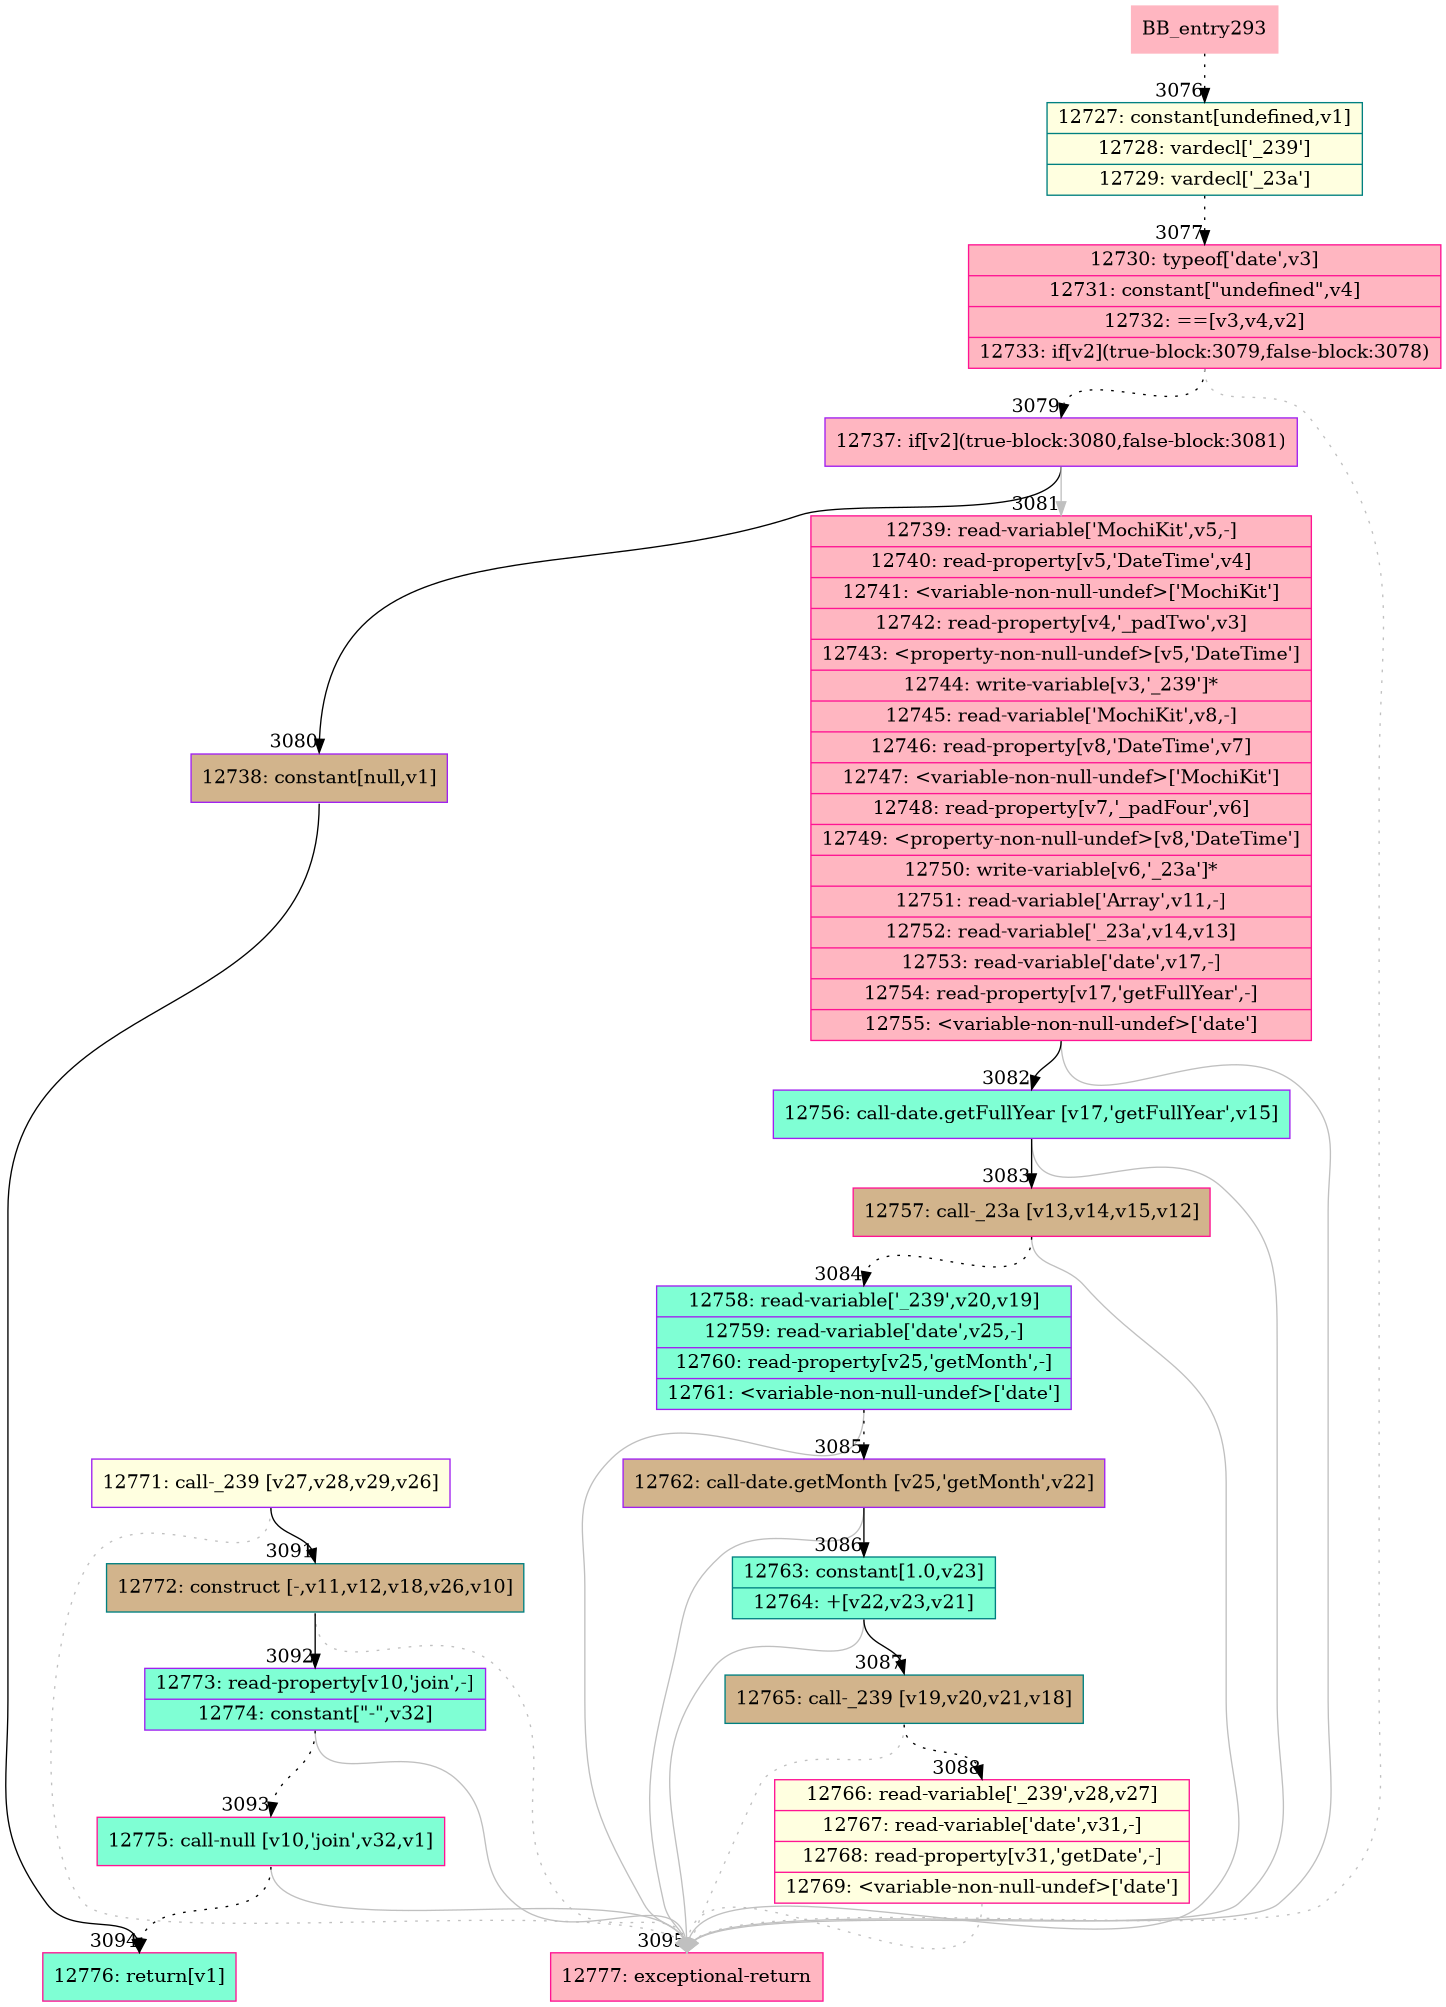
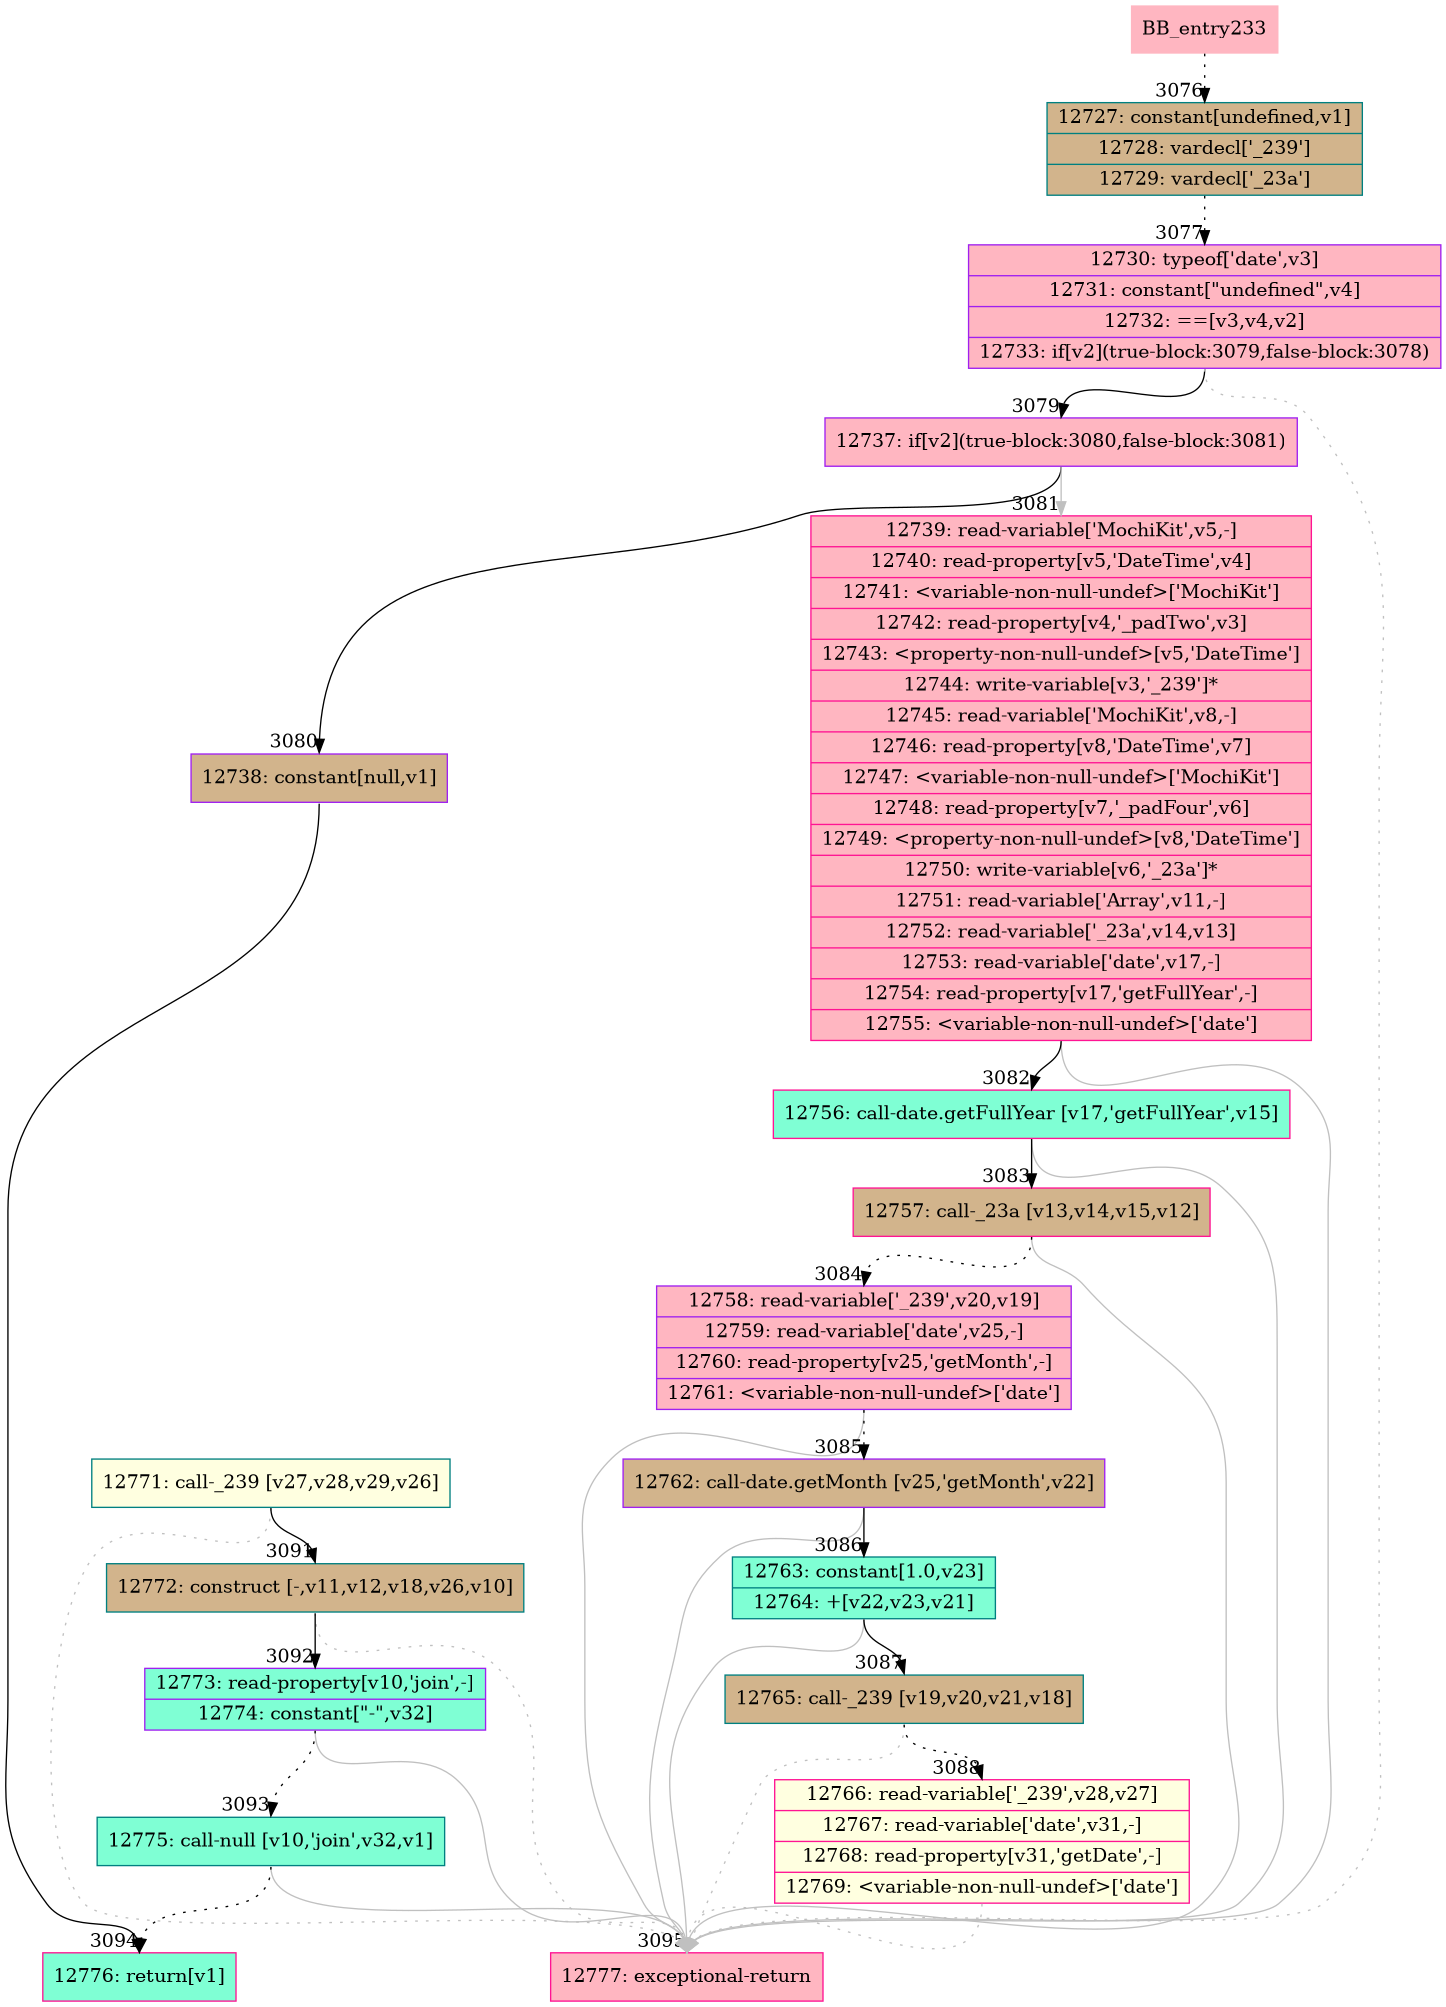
node "BB_entry293": label "BB_entry293" -> "BB_entry233"
node "12727: constant[undefined,v1]": fillcolor lightyellow -> tan
node "12730: typeof['date',v3]": color deeppink -> purple
edge "12730: typeof['date',v3]" -> "12737: if[v2](true-block:3080,false-block:3081)": style dotted -> solid
node "12756: call-date.getFullYear [v17,'getFullYear',v15]": color purple -> deeppink
node "12758: read-variable['_239',v20,v19]": fillcolor aquamarine -> lightpink
node "12771: call-_239 [v27,v28,v29,v26]": color purple -> teal
node "12775: call-null [v10,'join',v32,v1]": color deeppink -> teal
